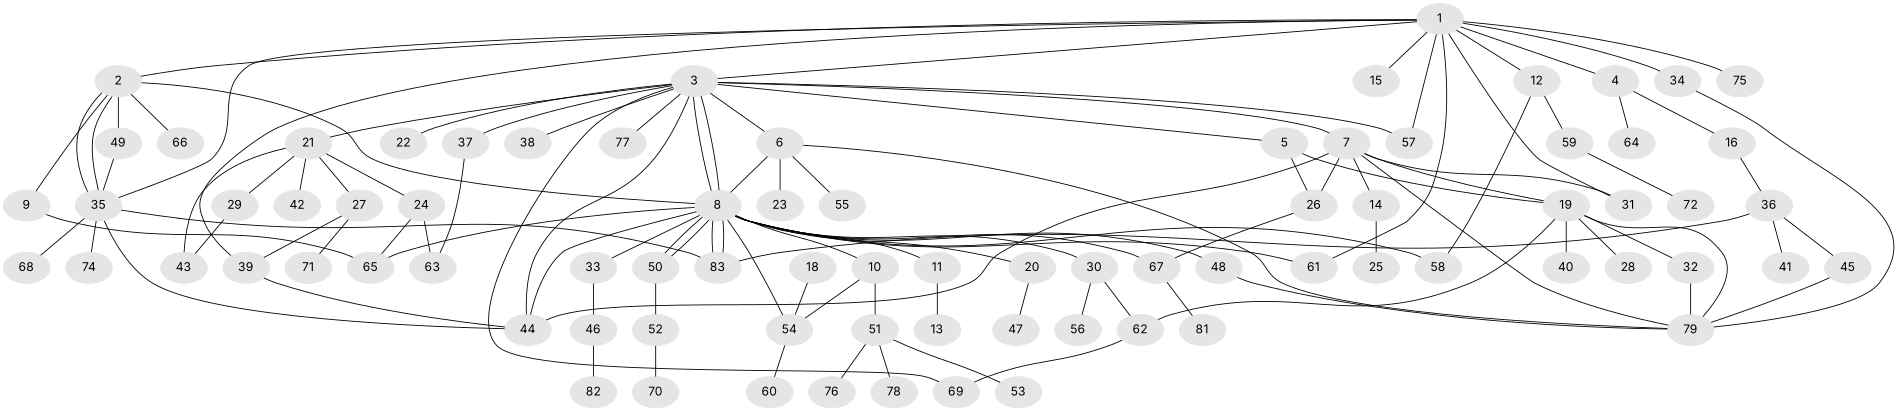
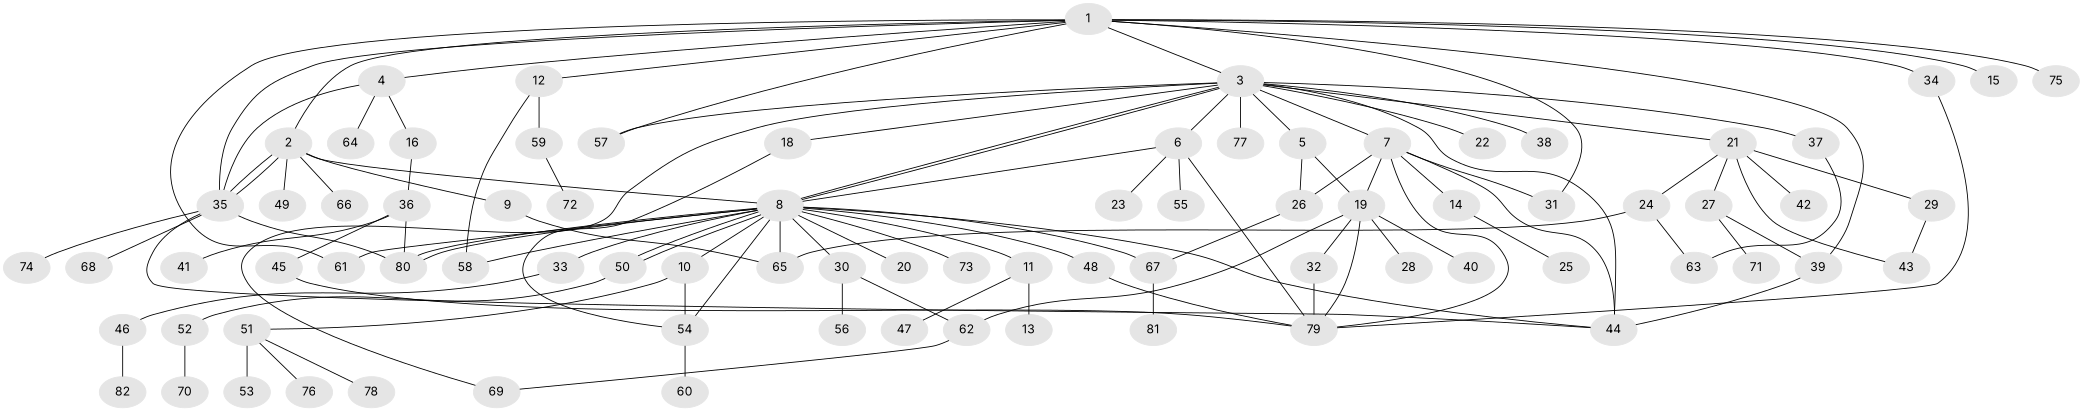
edge "3" -- "18": added
edge "49" -- "35": now "4" -- "35"
node "83": label "83" -> "80"
node "73": added
edge "20" -- "47": now "11" -- "47"
